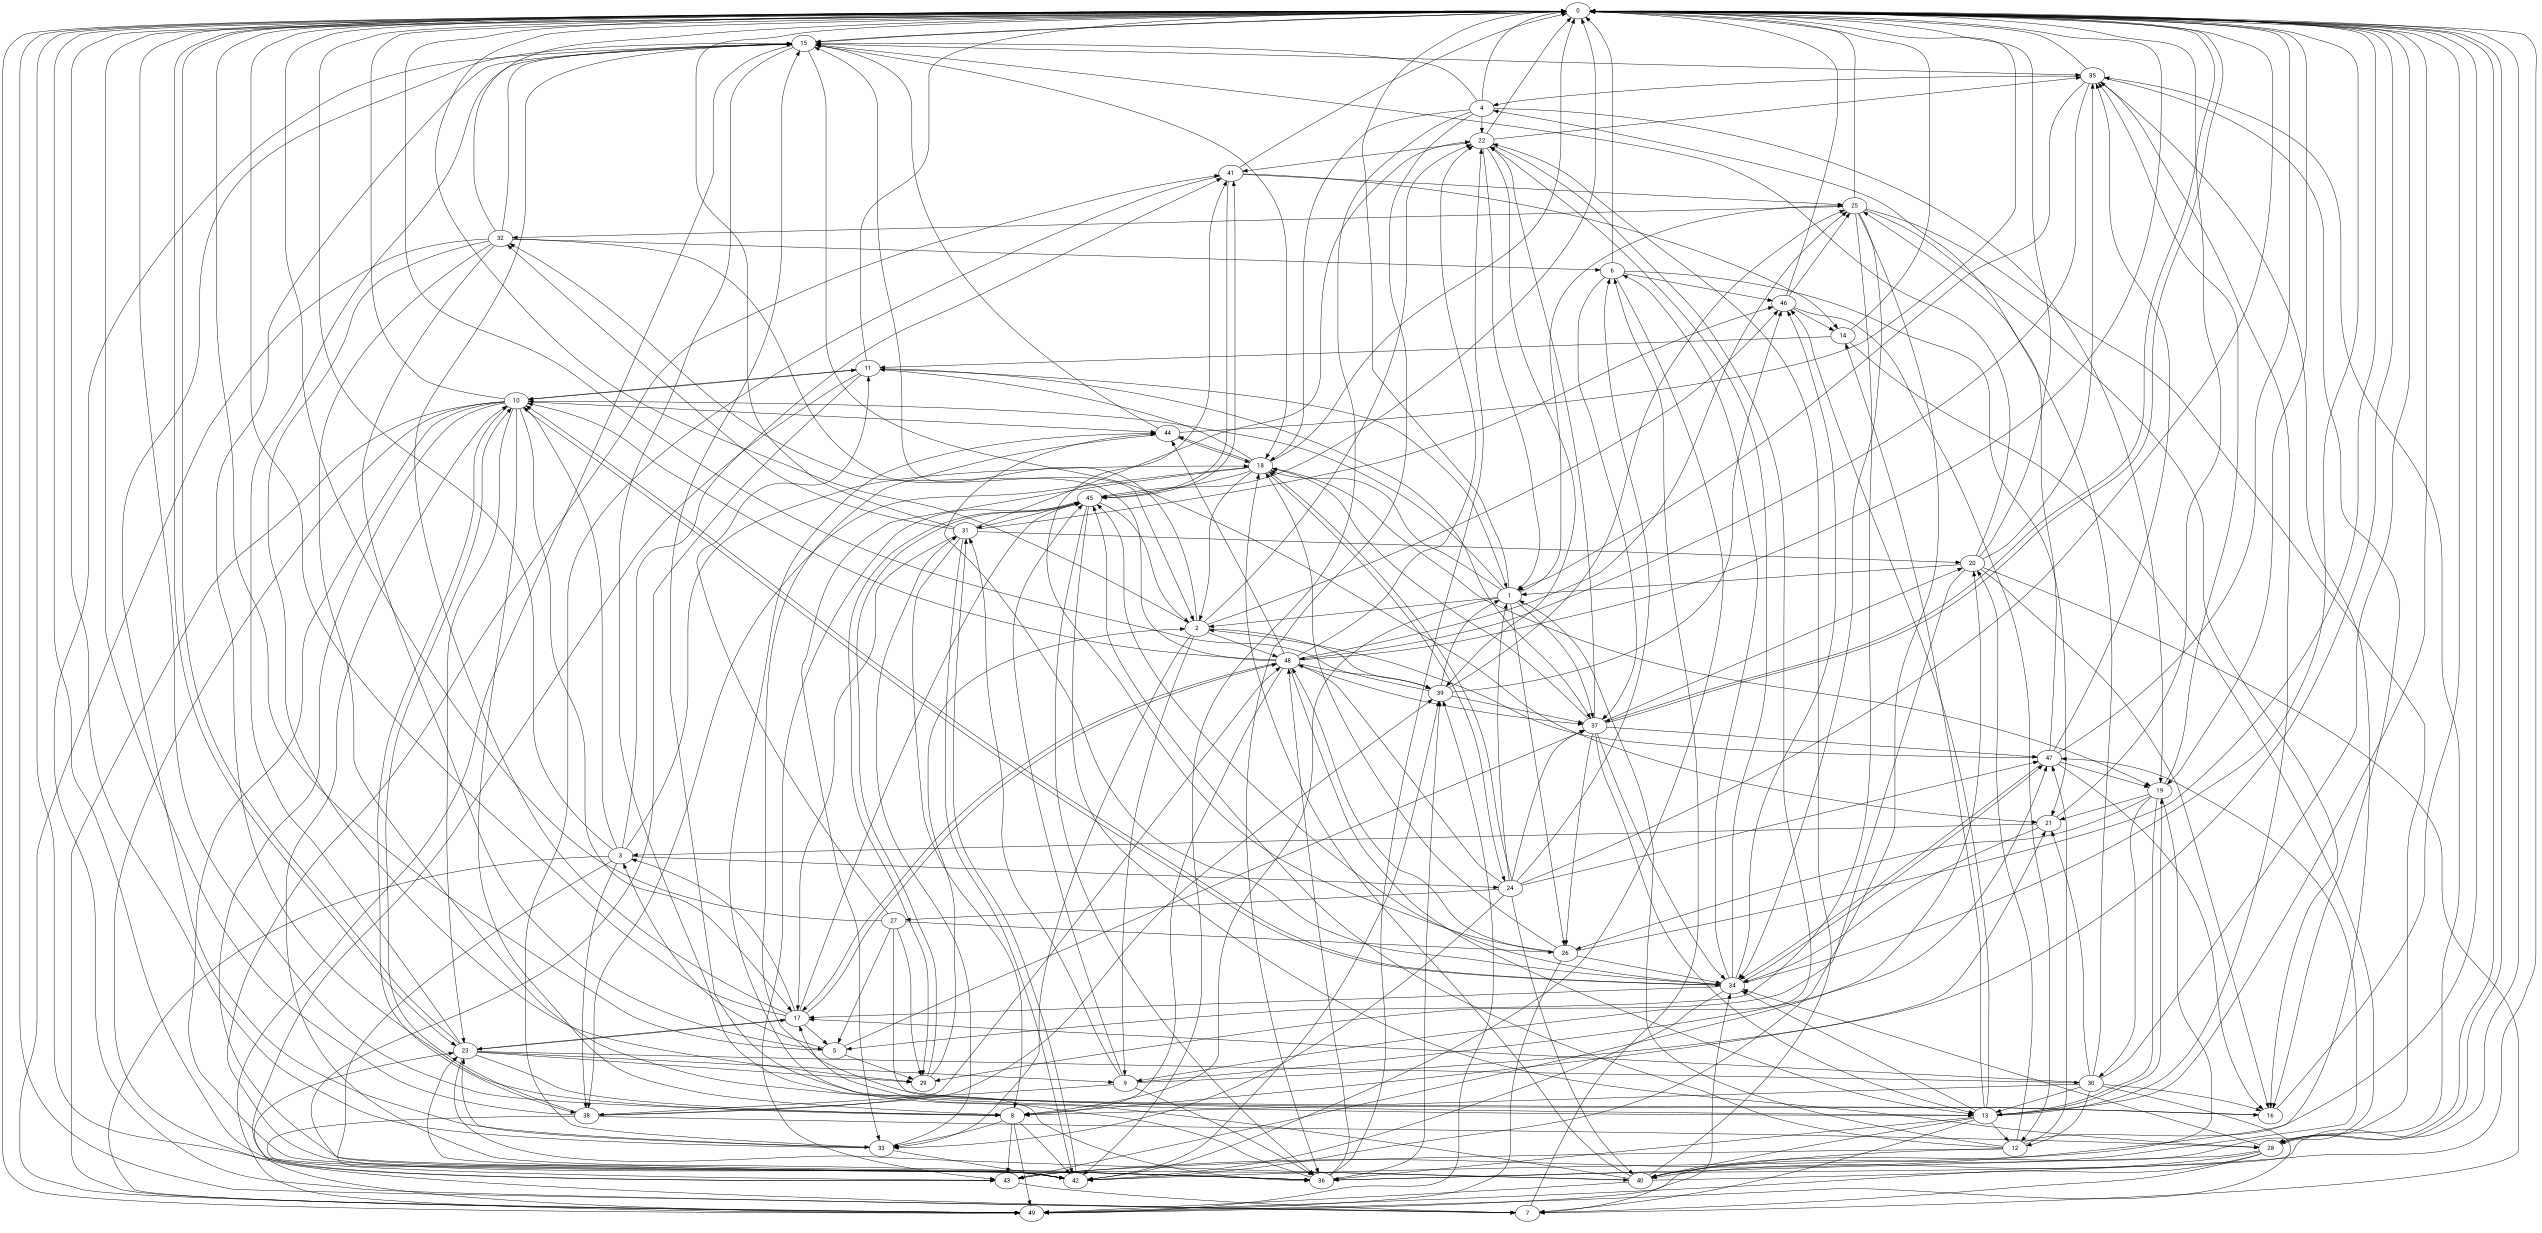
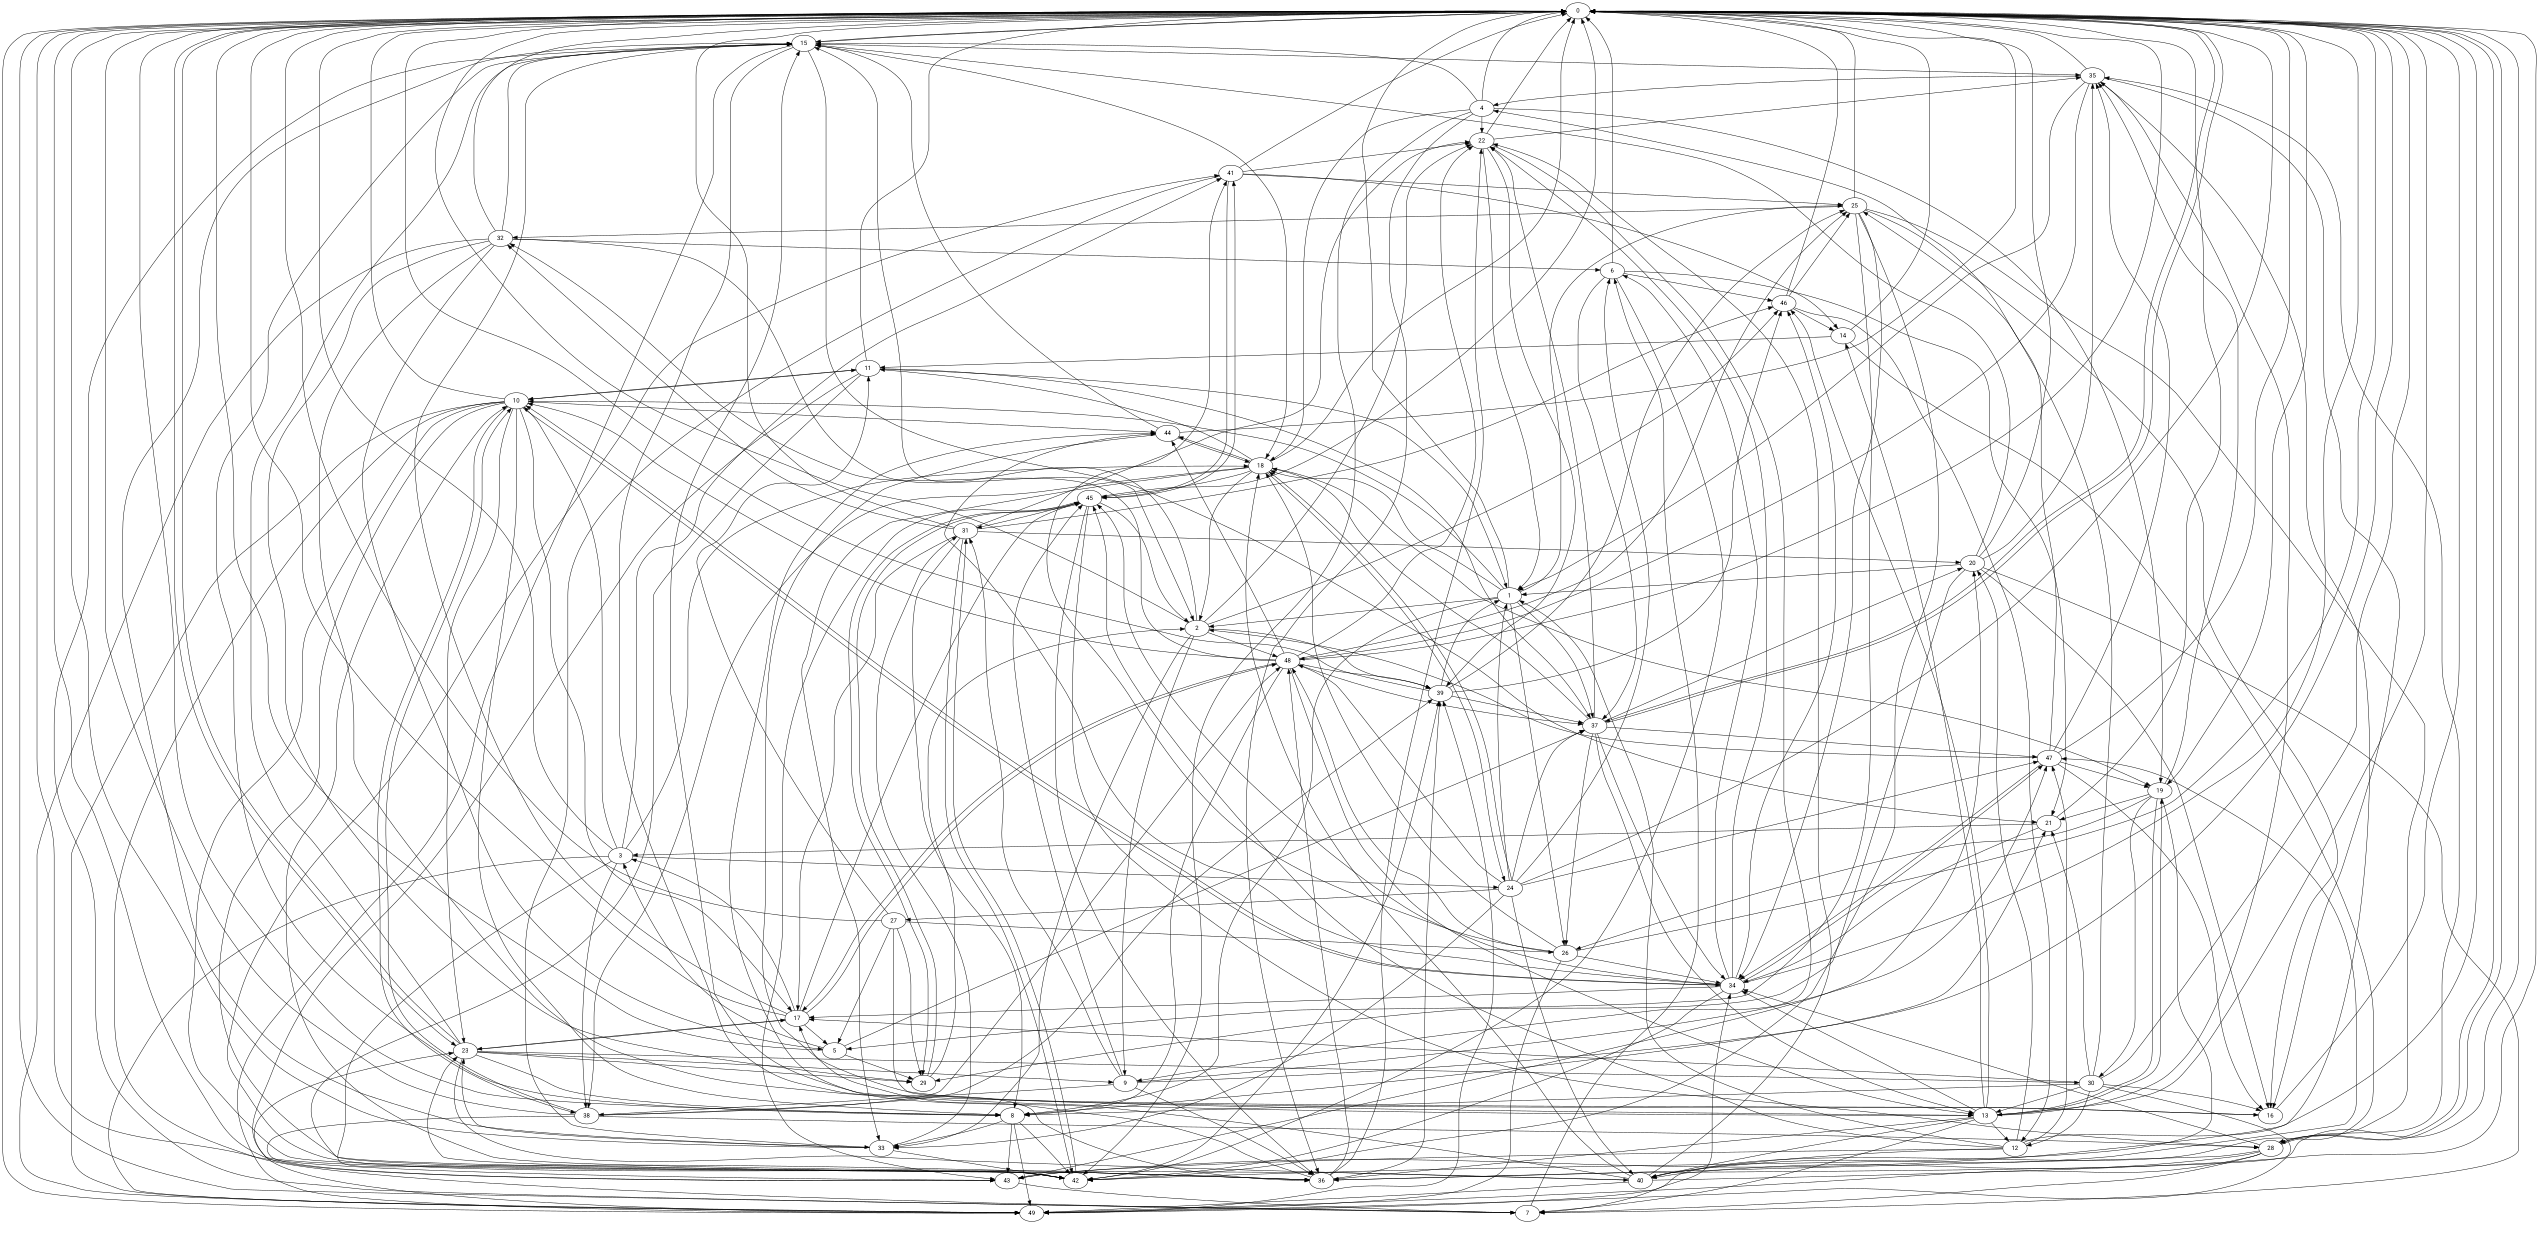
edge "22" -> "41": reversed
